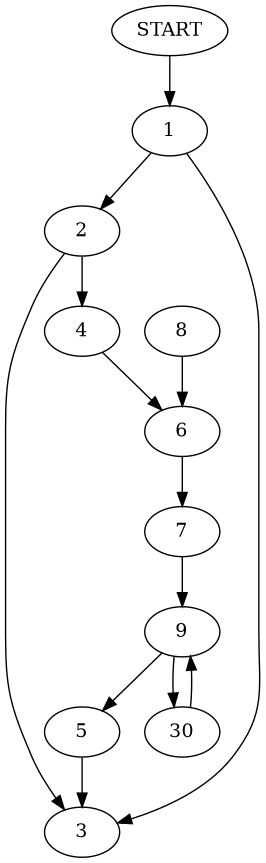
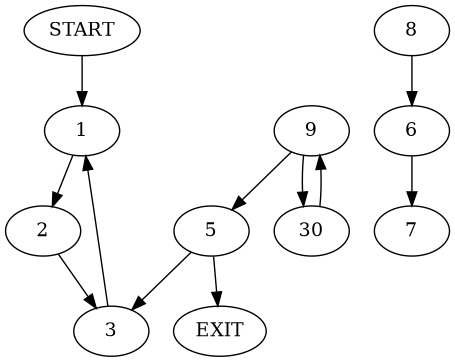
node "4": removed
node "EXIT": added
edge "1" -> "3": reversed
edge "7" -> "9": removed
